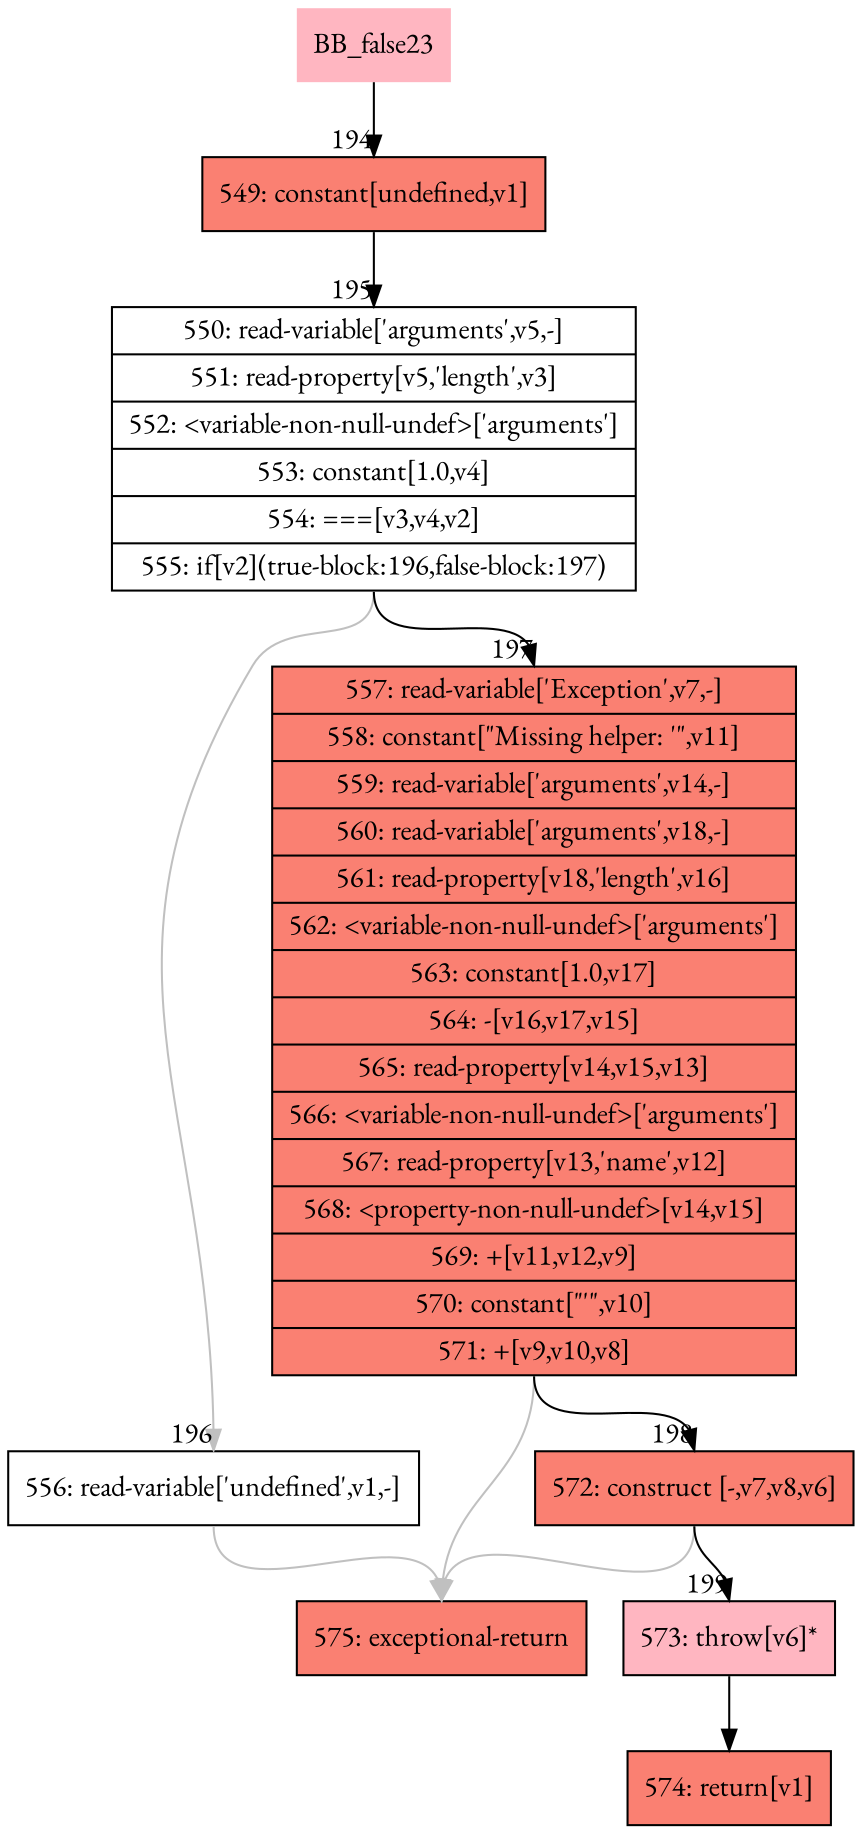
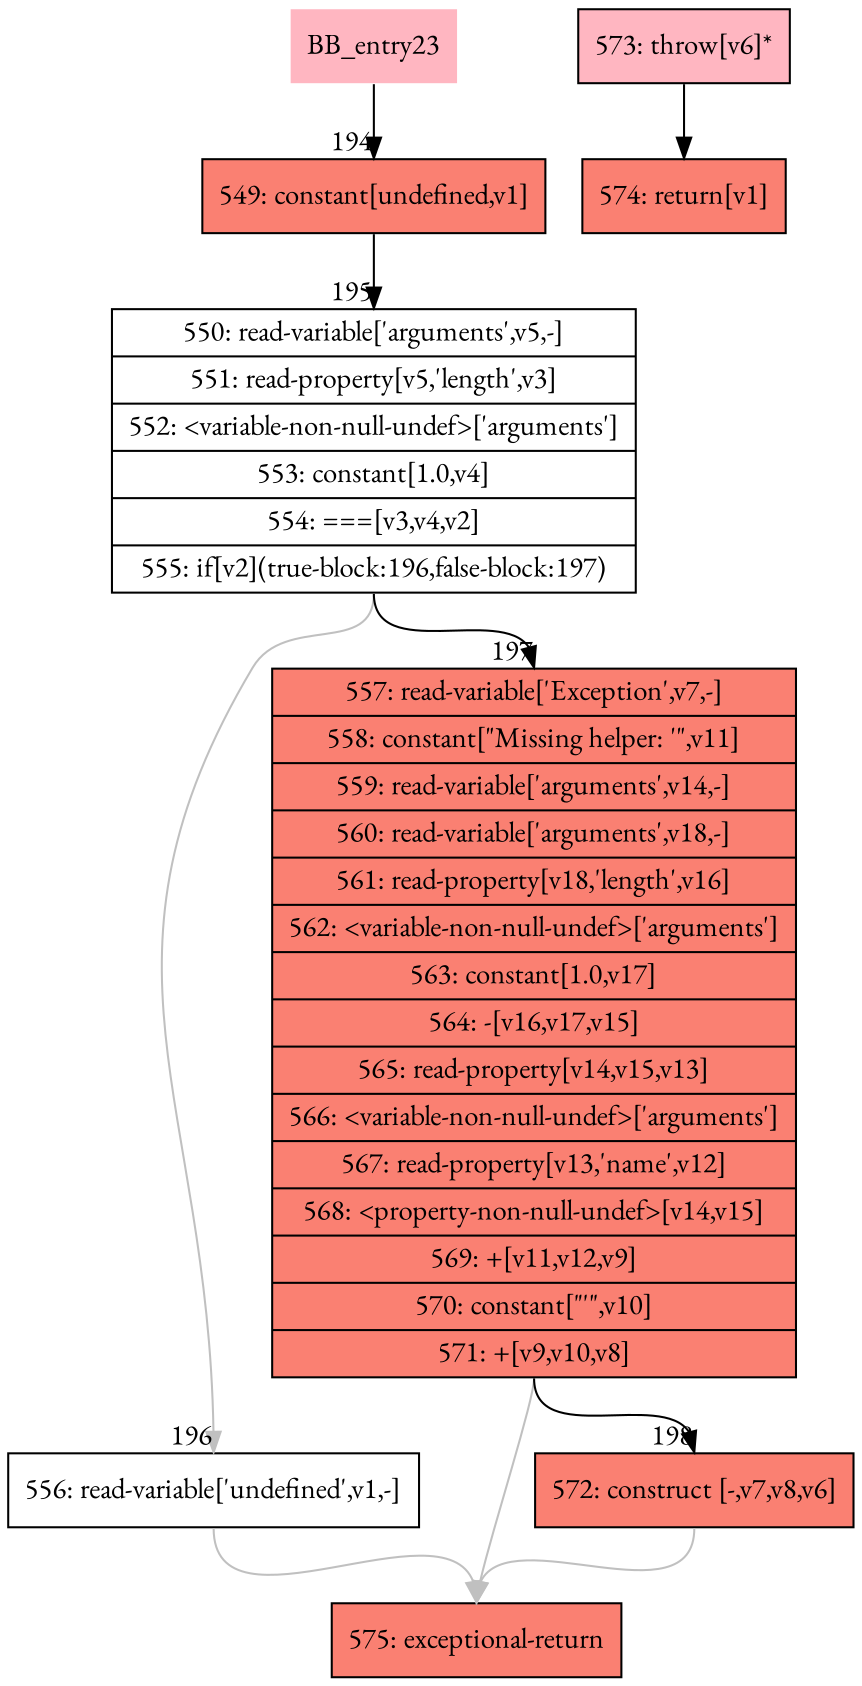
node "BB_false23": label "BB_false23" -> "BB_entry23"
edge "572: construct [-,v7,v8,v6]" -> "573: throw[v6]*": removed
